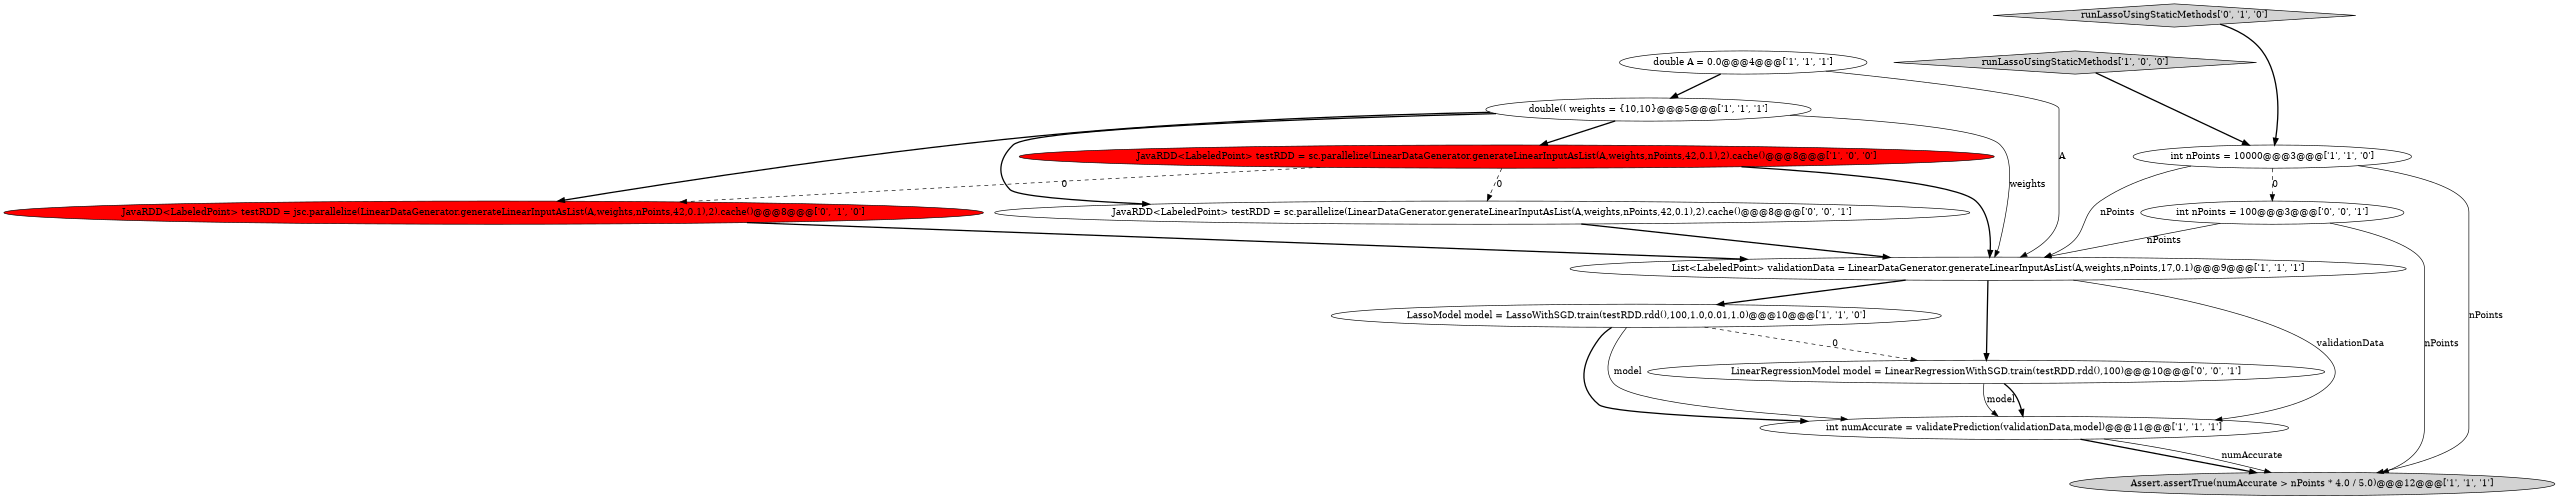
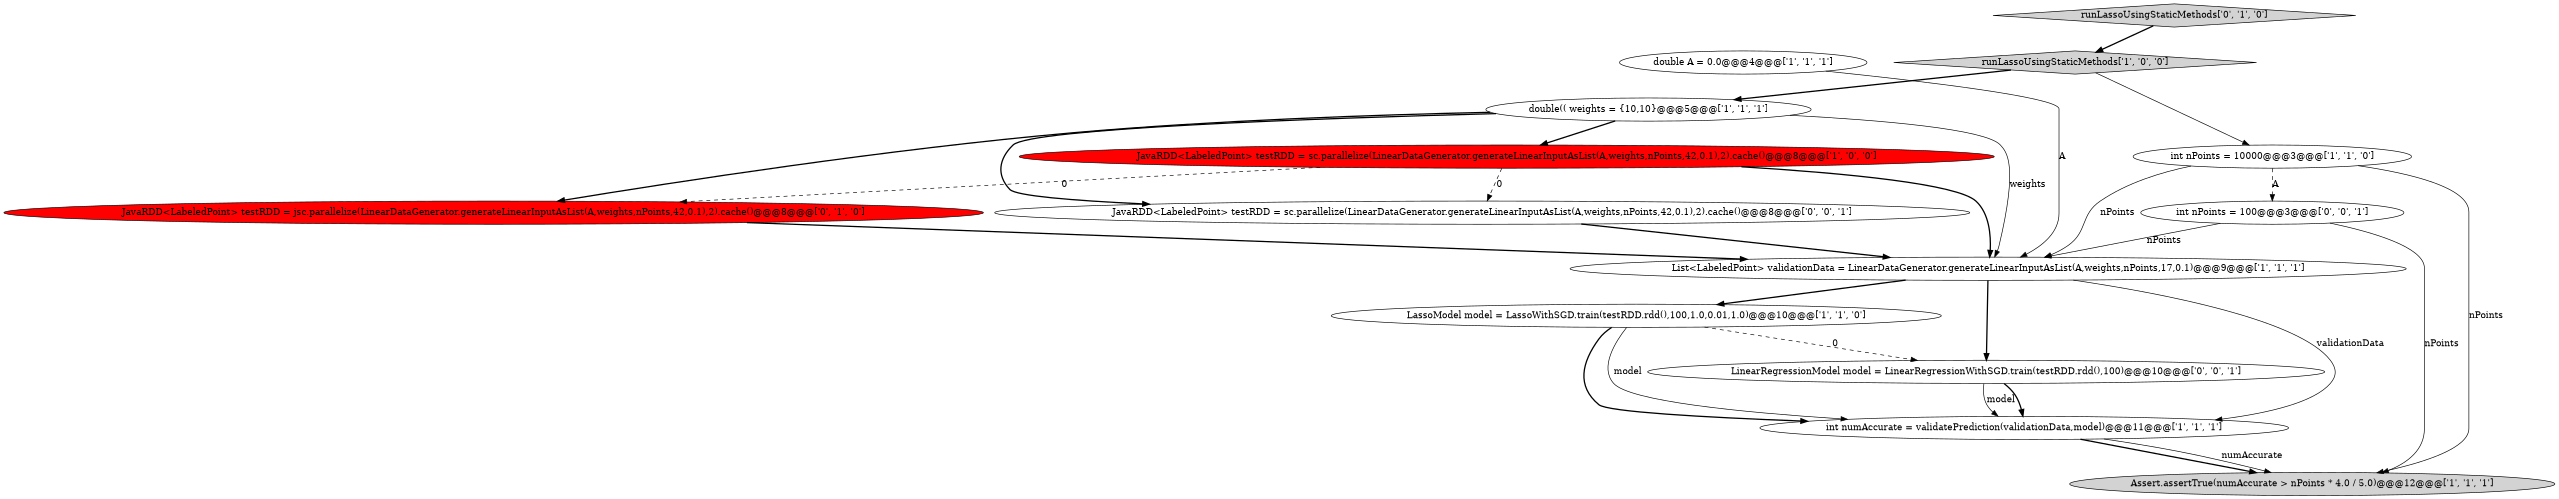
edge "runLassoUsingStaticMethods['0', '1', '0']" -> "int nPoints = 10000@@@3@@@['1', '1', '0']": now "runLassoUsingStaticMethods['0', '1', '0']" -> "runLassoUsingStaticMethods['1', '0', '0']"
edge "double A = 0.0@@@4@@@['1', '1', '1']" -> "double(( weights = {10,10}@@@5@@@['1', '1', '1']": now "runLassoUsingStaticMethods['1', '0', '0']" -> "double(( weights = {10,10}@@@5@@@['1', '1', '1']"
edge "runLassoUsingStaticMethods['1', '0', '0']" -> "int nPoints = 10000@@@3@@@['1', '1', '0']": style bold -> solid
edge "int nPoints = 10000@@@3@@@['1', '1', '0']" -> "int nPoints = 100@@@3@@@['0', '0', '1']": label "0" -> "A"
